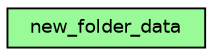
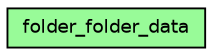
node "new_folder_data": label "new_folder_data" -> "folder_folder_data"
